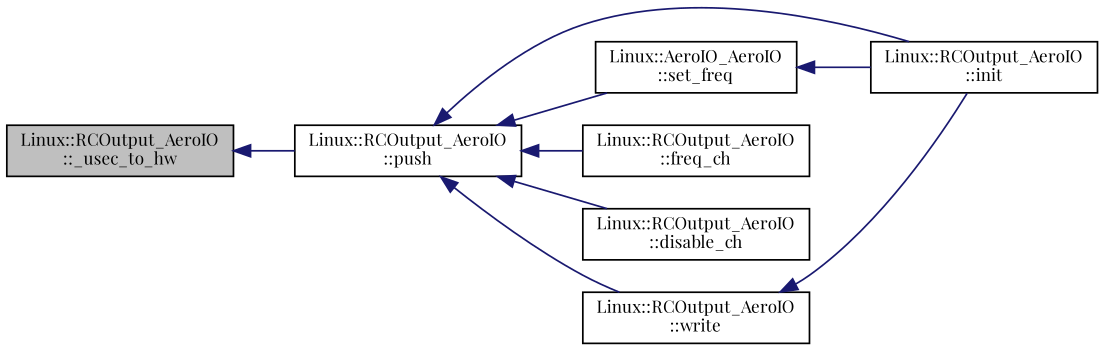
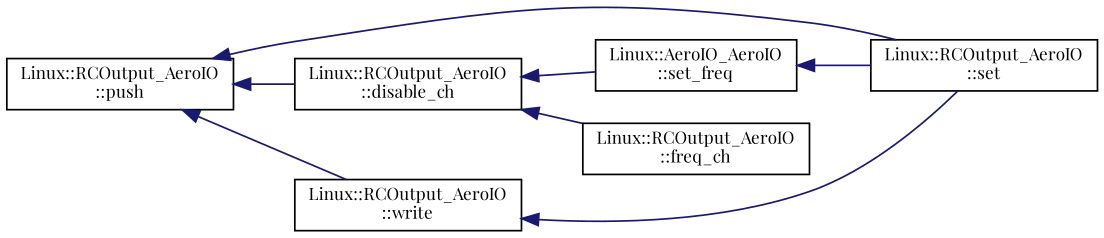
node "Linux::RCOutput_AeroIO ::init": label "Linux::RCOutput_AeroIO ::init" -> "Linux::RCOutput_AeroIO ::set"
edge "Linux::AeroIO_AeroIO ::set_freq" -> "Linux::RCOutput_AeroIO ::push": now "Linux::AeroIO_AeroIO ::set_freq" -> "Linux::RCOutput_AeroIO ::disable_ch"
node "Linux::RCOutput_AeroIO ::_usec_to_hw": removed
edge "Linux::RCOutput_AeroIO ::freq_ch" -> "Linux::RCOutput_AeroIO ::push": now "Linux::RCOutput_AeroIO ::freq_ch" -> "Linux::RCOutput_AeroIO ::disable_ch"
